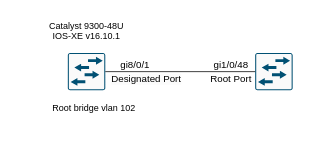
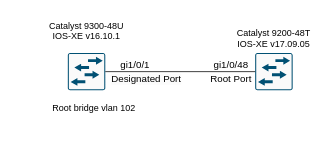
node "Catalyst 9200-48T IOS-XE v17.09.05": added
node "gi8/0/1": label "gi8/0/1" -> "gi1/0/1"
